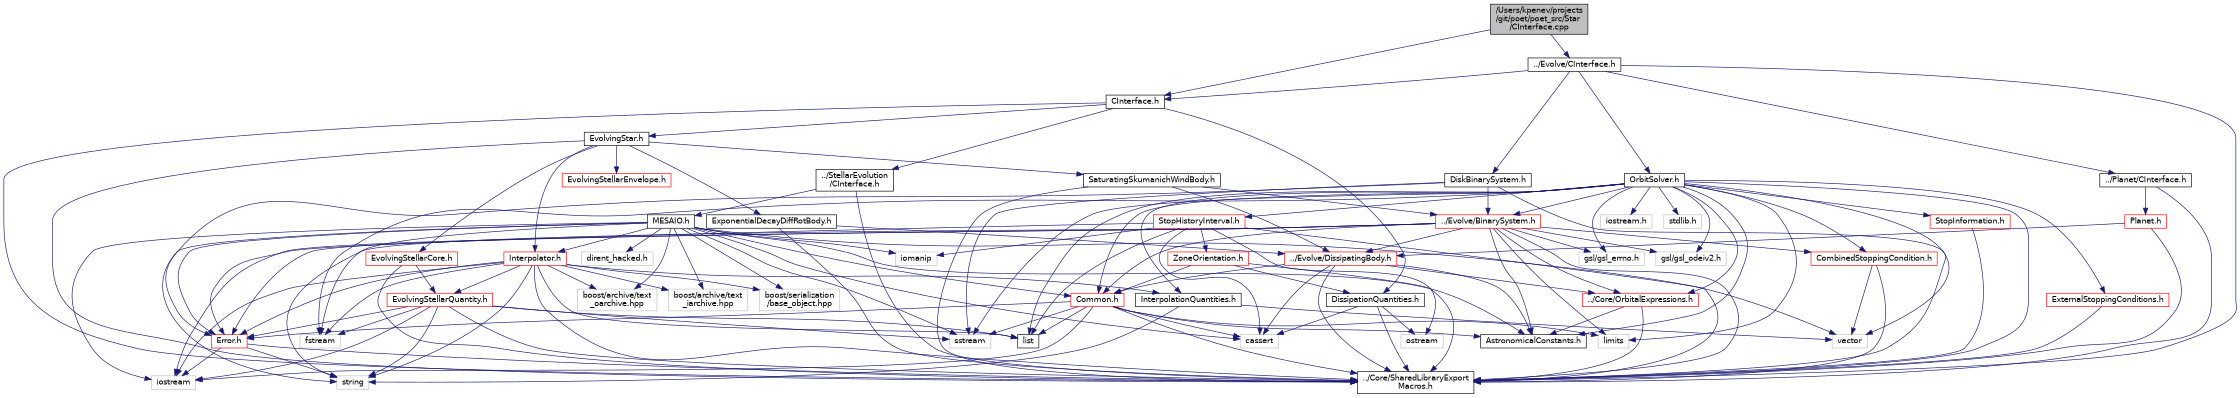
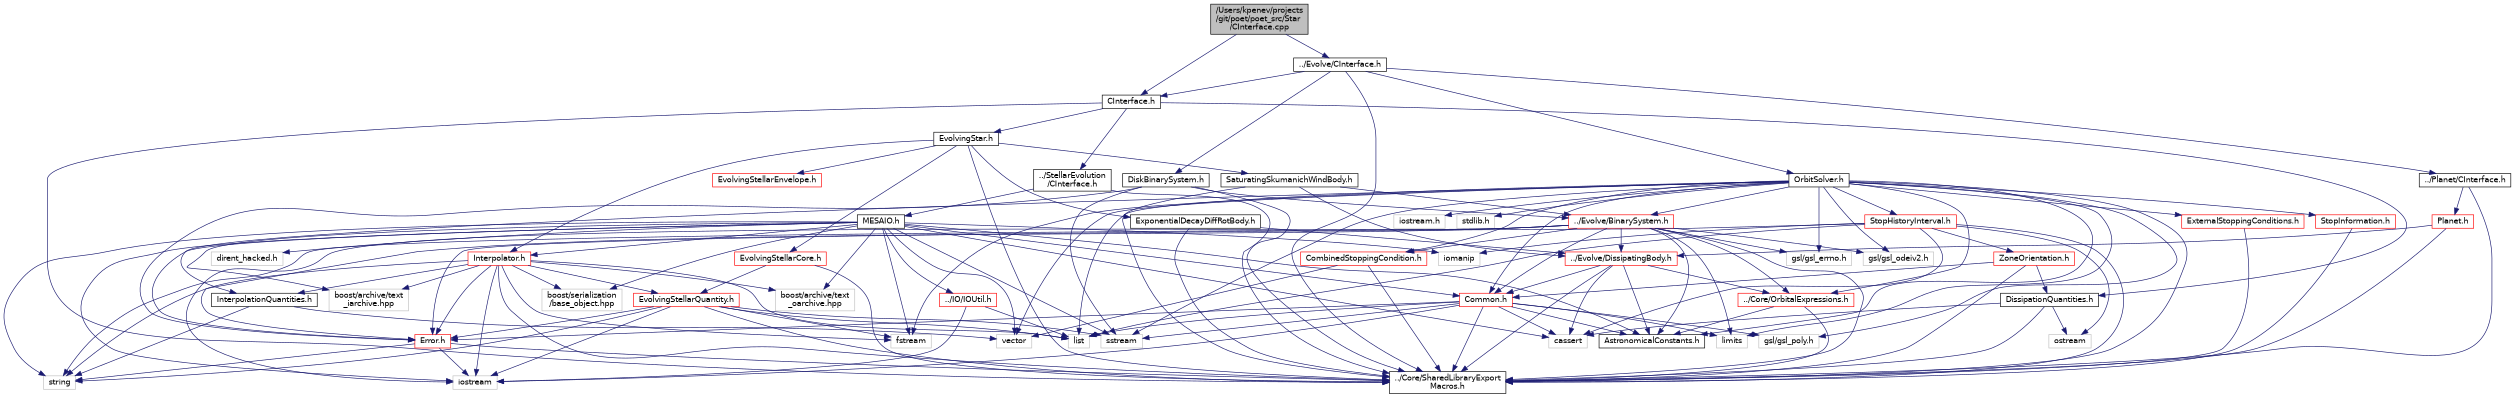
node "../IO/IOUtil.h": added
node "list": color black -> grey75
node "gsl/gsl_poly.h": added
